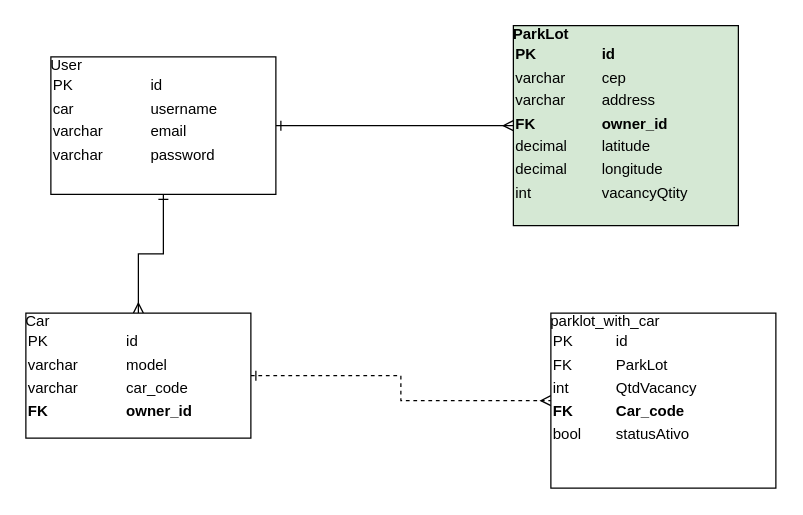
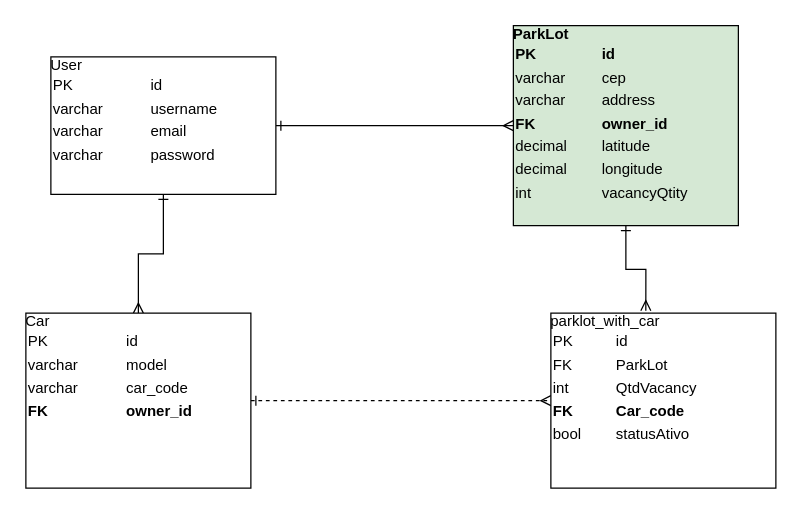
node "UserPK id car username varchar email varchar password": label "UserPK id car username varchar email varchar password" -> "UserPK id varchar username varchar email varchar password"
edge "ParkLot PK id varchar cep varchar address FK owner_id decimal latitude decimal longitude int vacancyQtity" -- "parklot_with_carPK id FK ParkLot int QtdVacancy FK Car_code bool statusAtivo": added
node "CarPK id varchar model varchar car_code FK owner_id": size 225x125 -> 225x175
